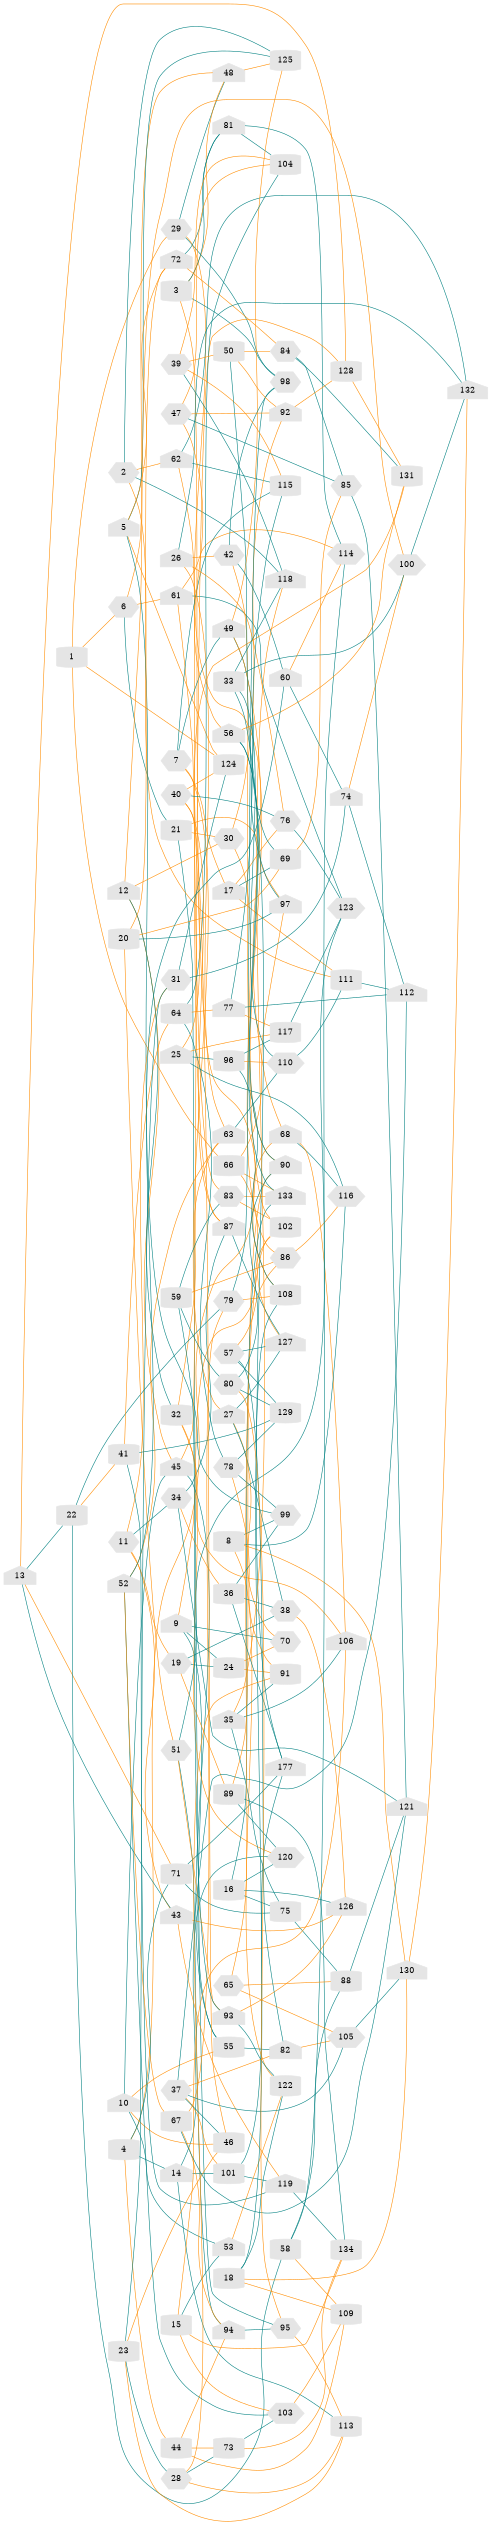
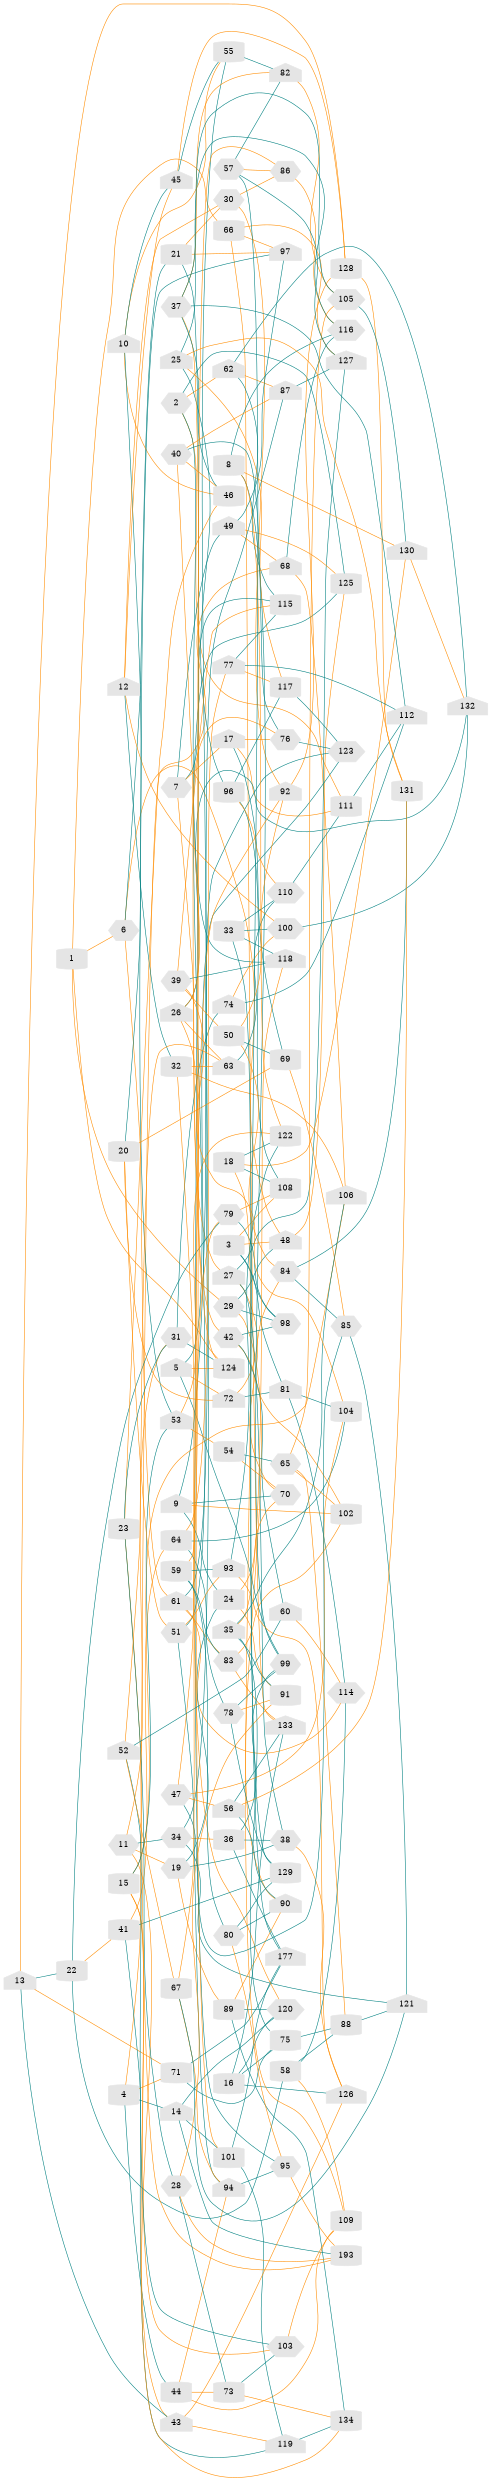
edge "60" -- "74": removed
node "54": added
edge "71" -- "4": color teal -> darkorange
edge "4" -- "44": color darkorange -> teal
node "113": label "113" -> "193"
